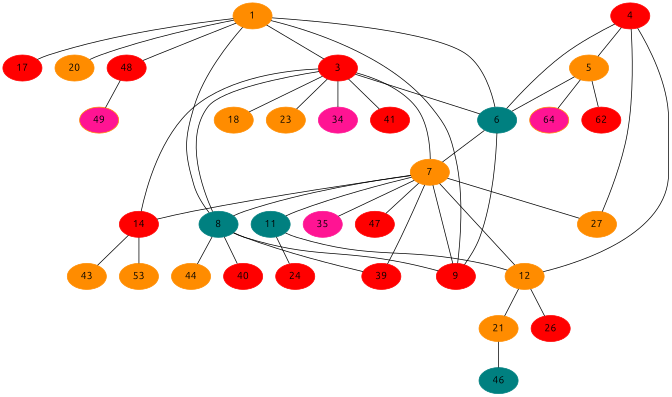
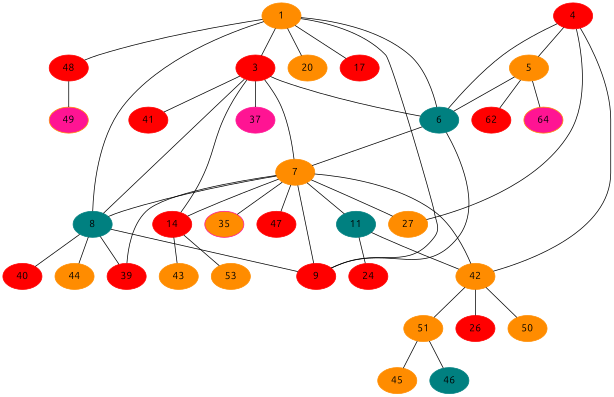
node "18": removed
node "23": removed
node "34": label "34" -> "37"
node "35": fillcolor deeppink -> darkorange
node "12": label "12" -> "42"
node "21": label "21" -> "51"
node "50": added
node "45": added
